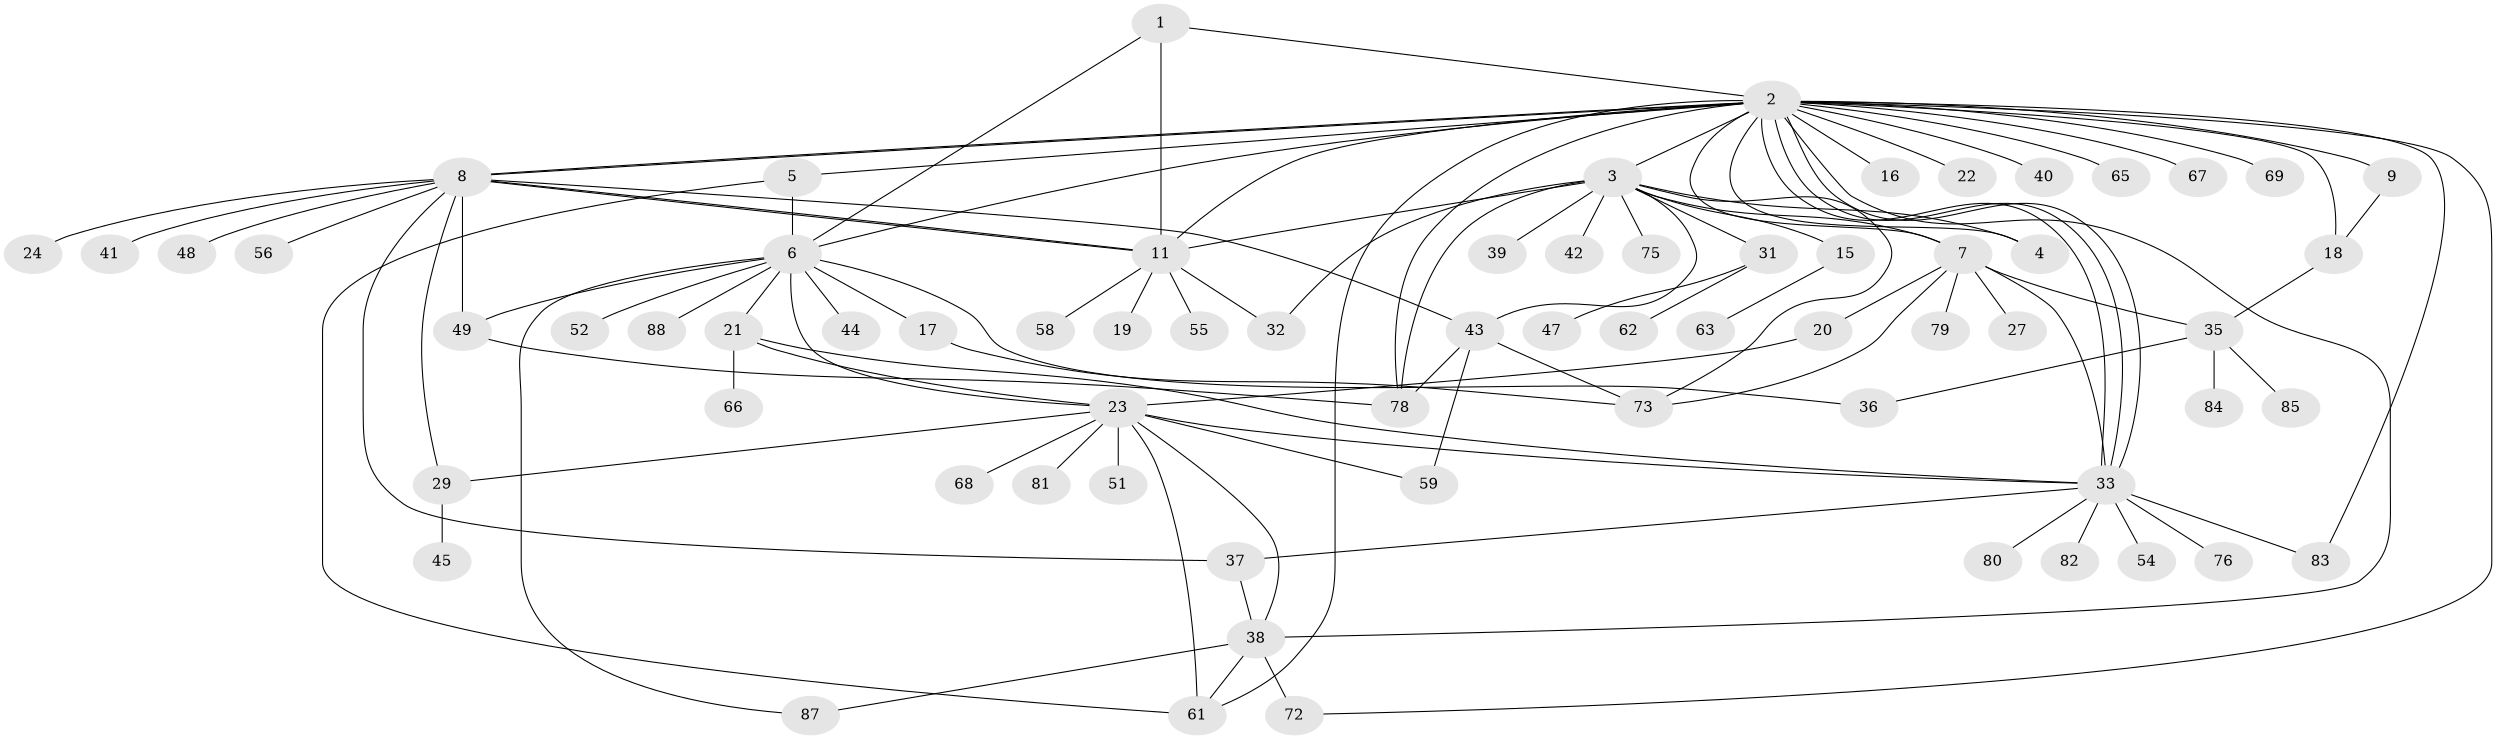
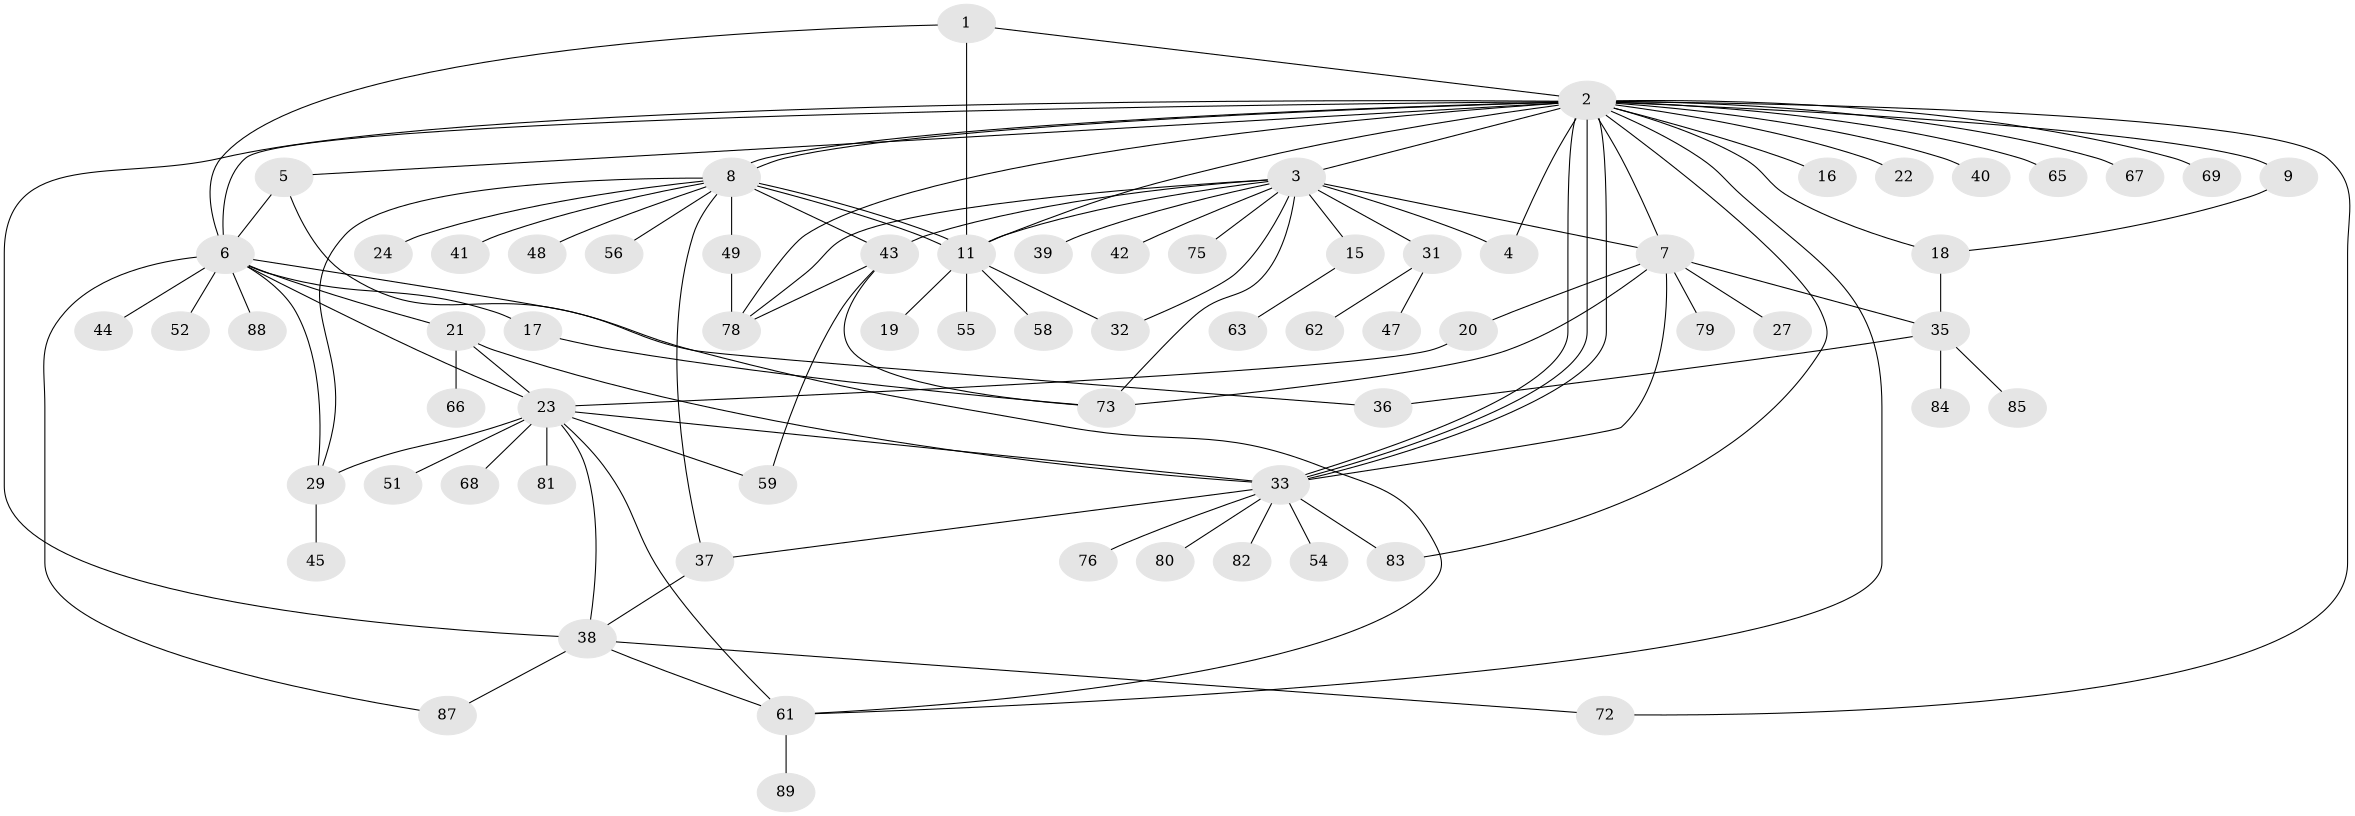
edge "6" -- "49": now "6" -- "29"
node "89": added
